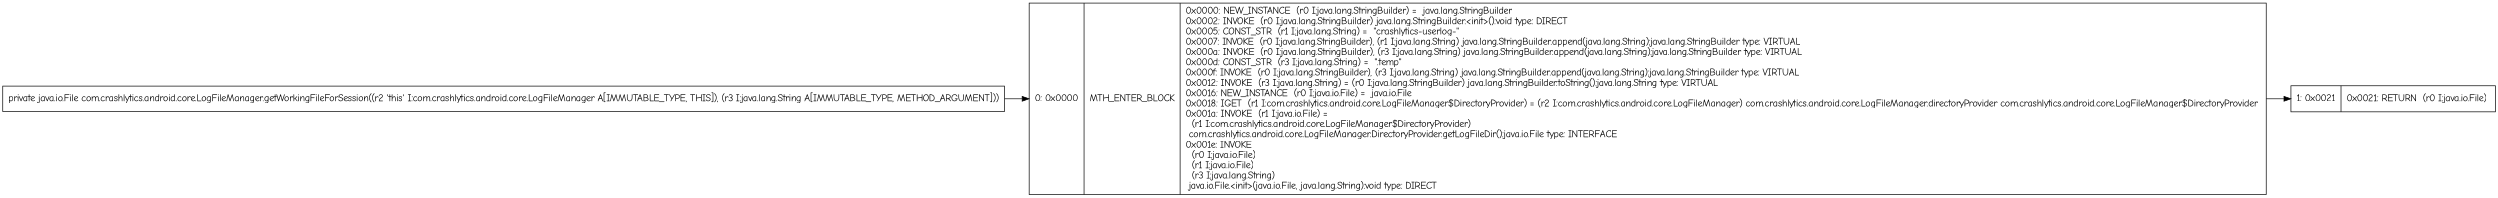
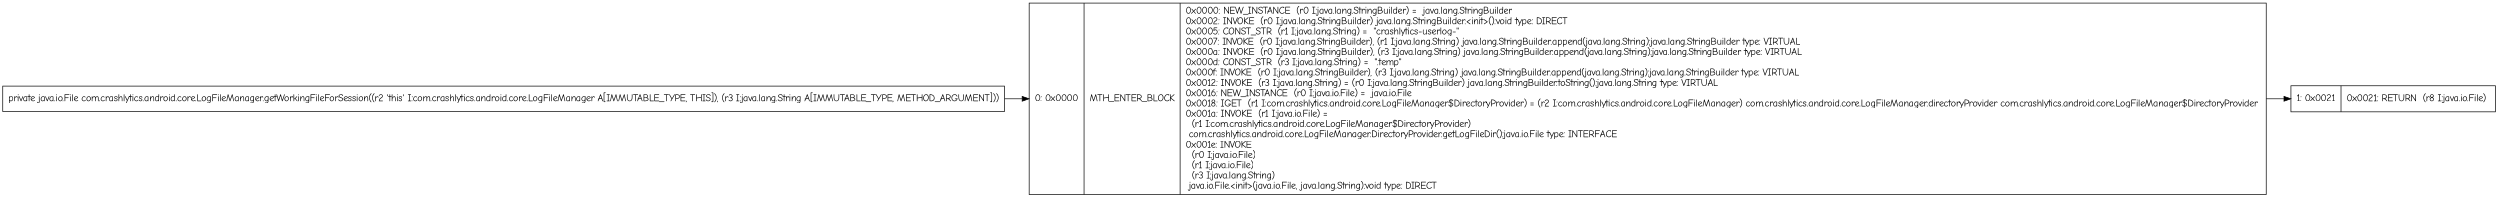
node "1: 0x0021": text "0x0021: RETURN  (r0 I:java.io.File)" -> "0x0021: RETURN  (r8 I:java.io.File)"
